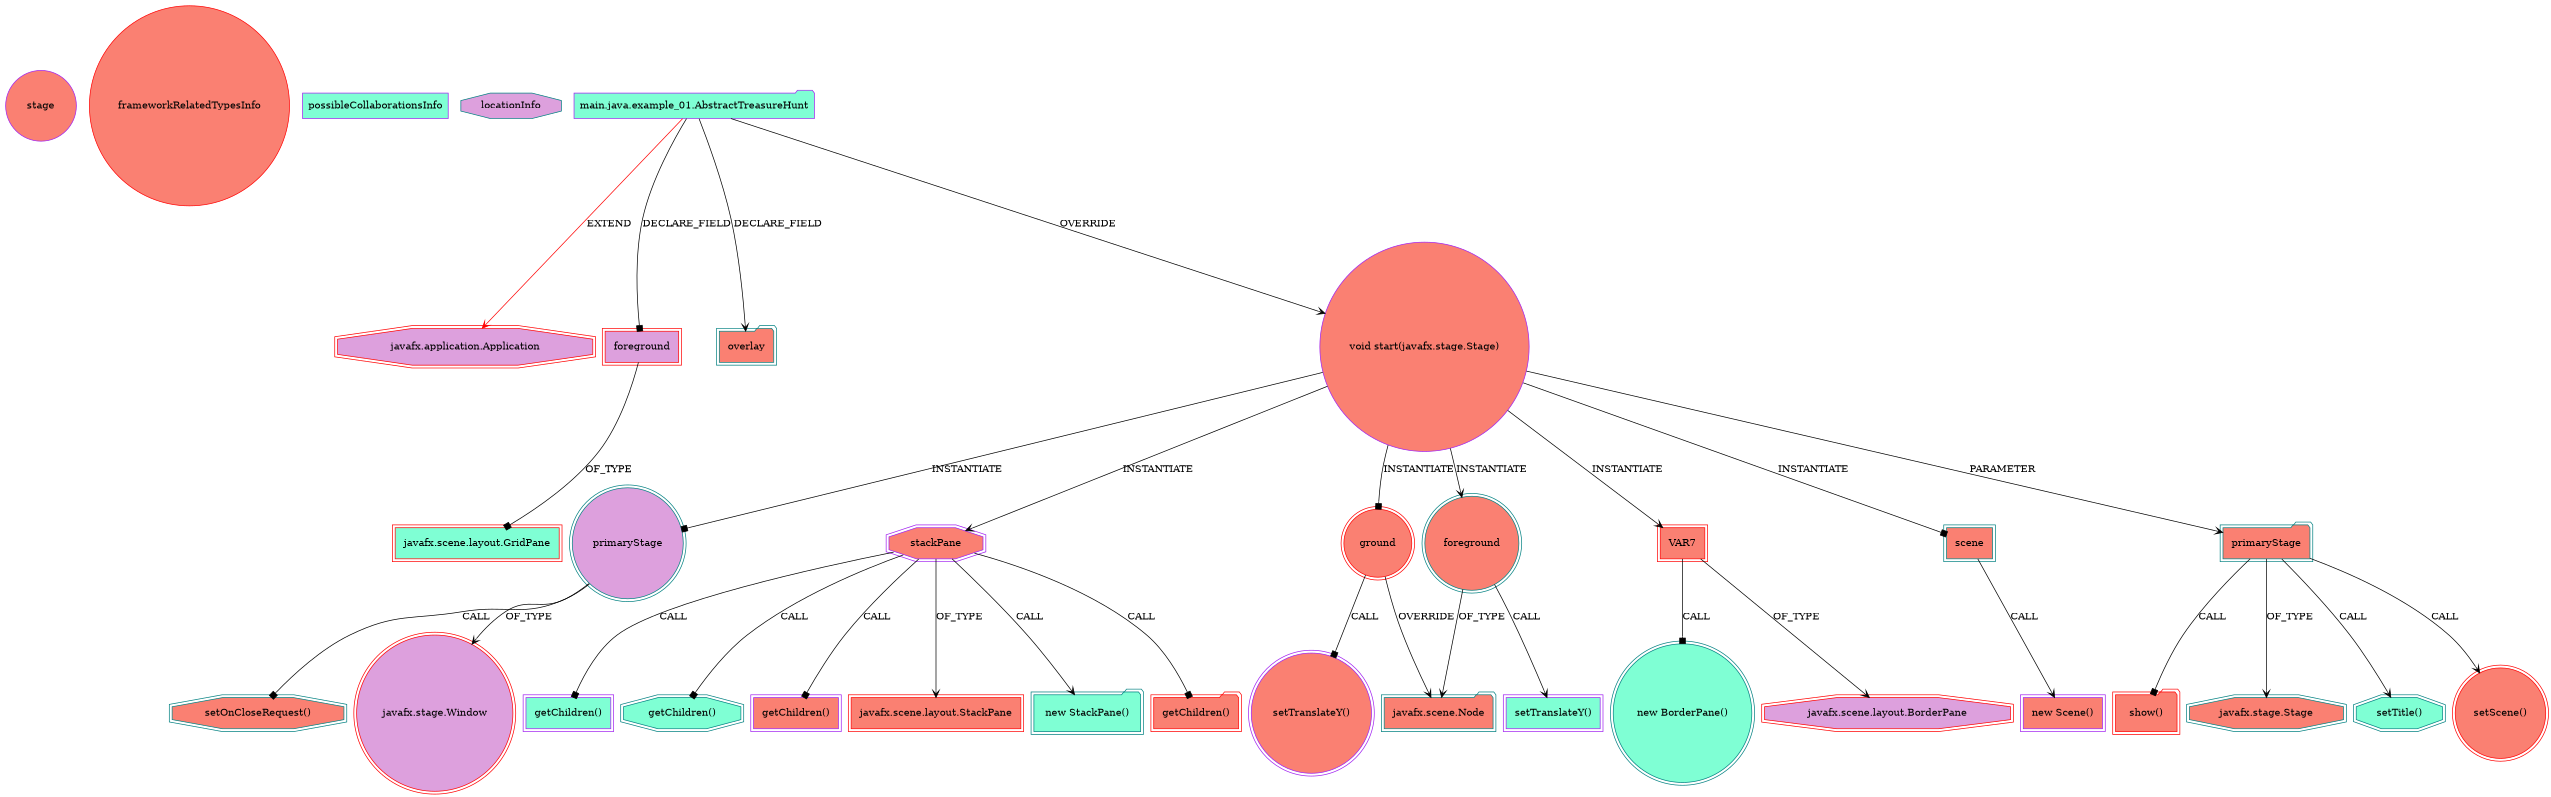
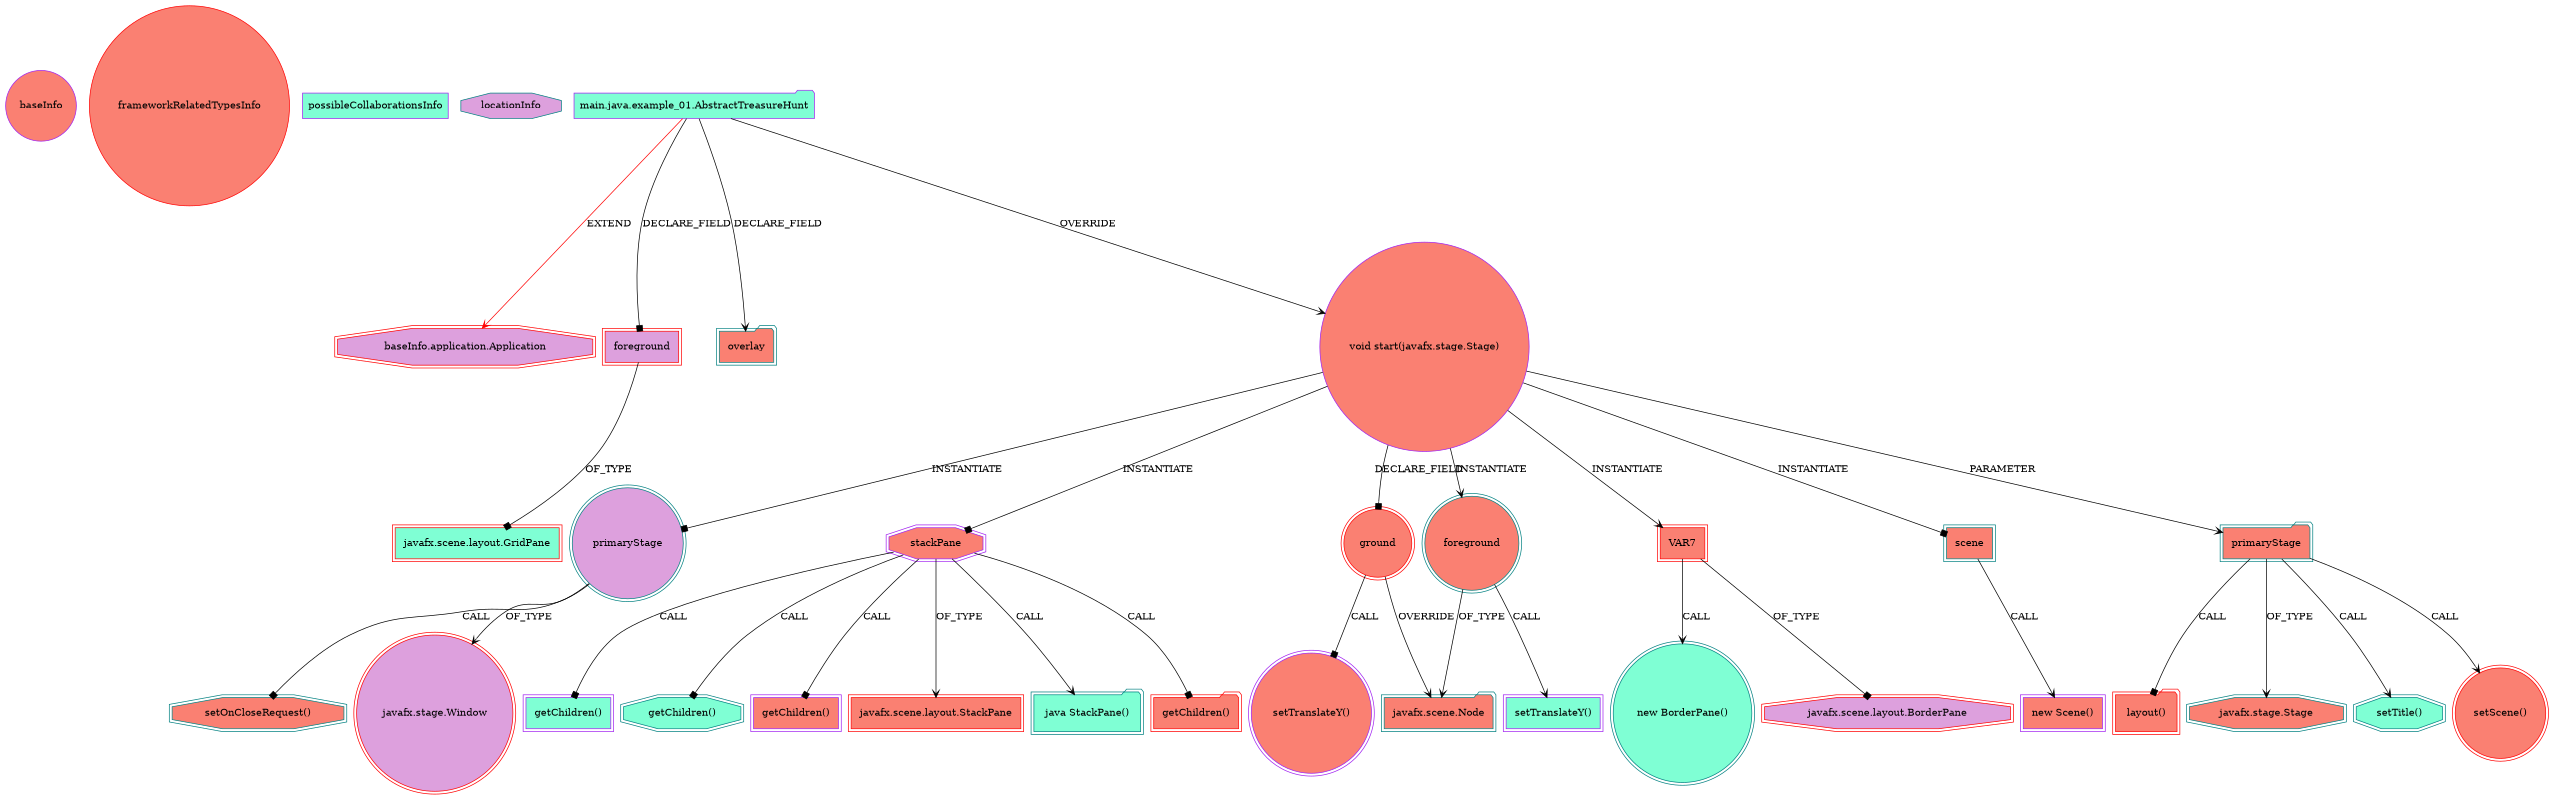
node "stage": label "stage" -> "baseInfo"
node "javafx.application.Application": label "javafx.application.Application" -> "baseInfo.application.Application"
edge "void start(javafx.stage.Stage)" -> "stackPane": arrowhead vee -> box
edge "void start(javafx.stage.Stage)" -> "ground": label "INSTANTIATE" -> "DECLARE_FIELD"
edge "VAR7" -> "new BorderPane()": arrowhead box -> vee
edge "VAR7" -> "javafx.scene.layout.BorderPane": arrowhead vee -> box
node "new StackPane()": label "new StackPane()" -> "java StackPane()"
node "show()": label "show()" -> "layout()"
